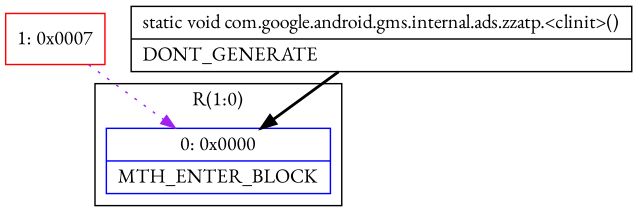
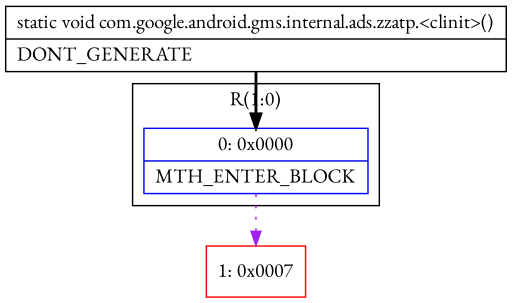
edge "1: 0x0007" -> "0: 0x0000": reversed
